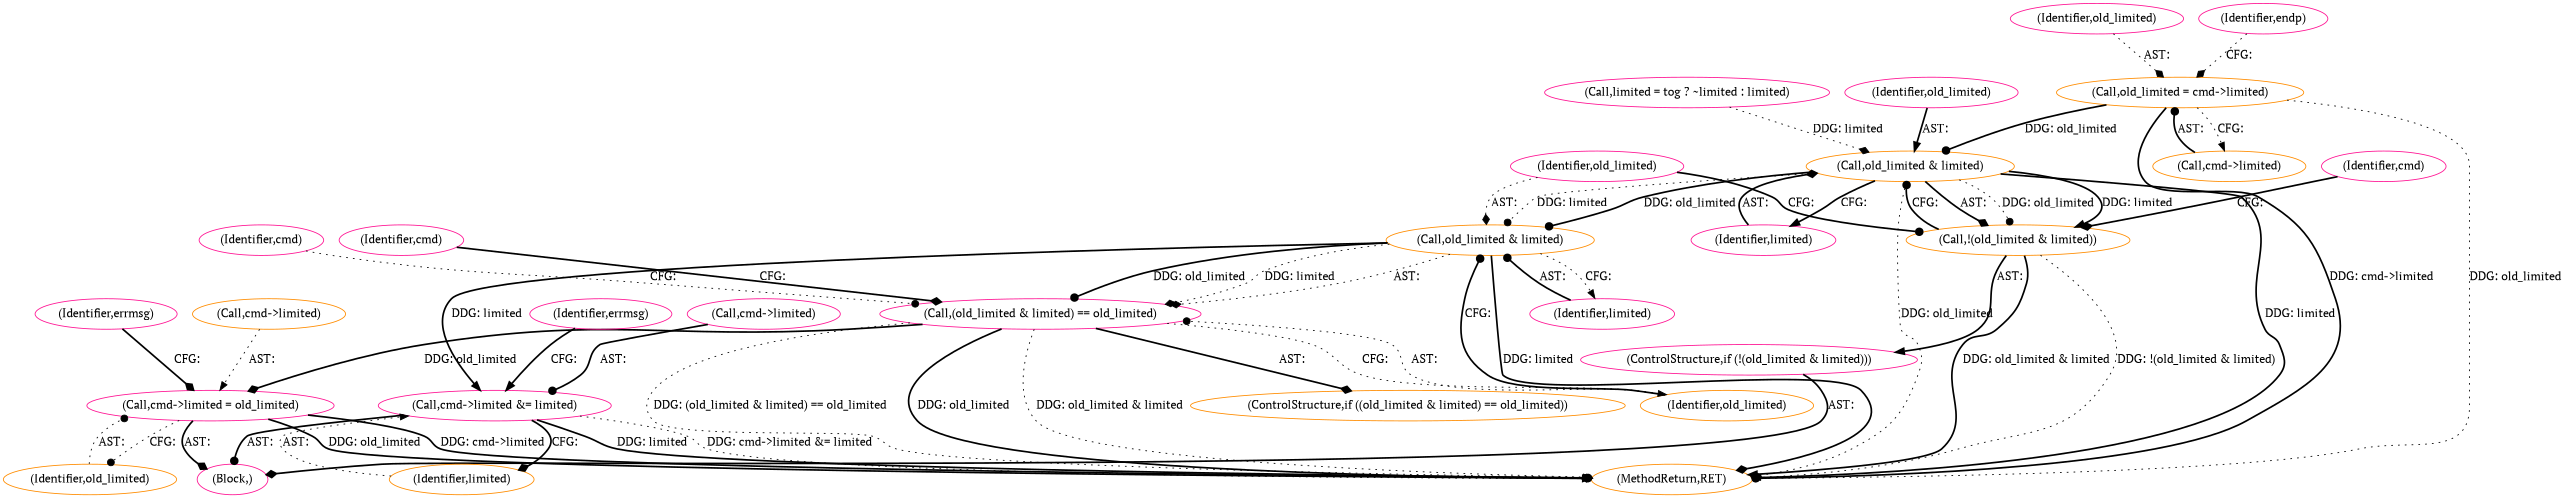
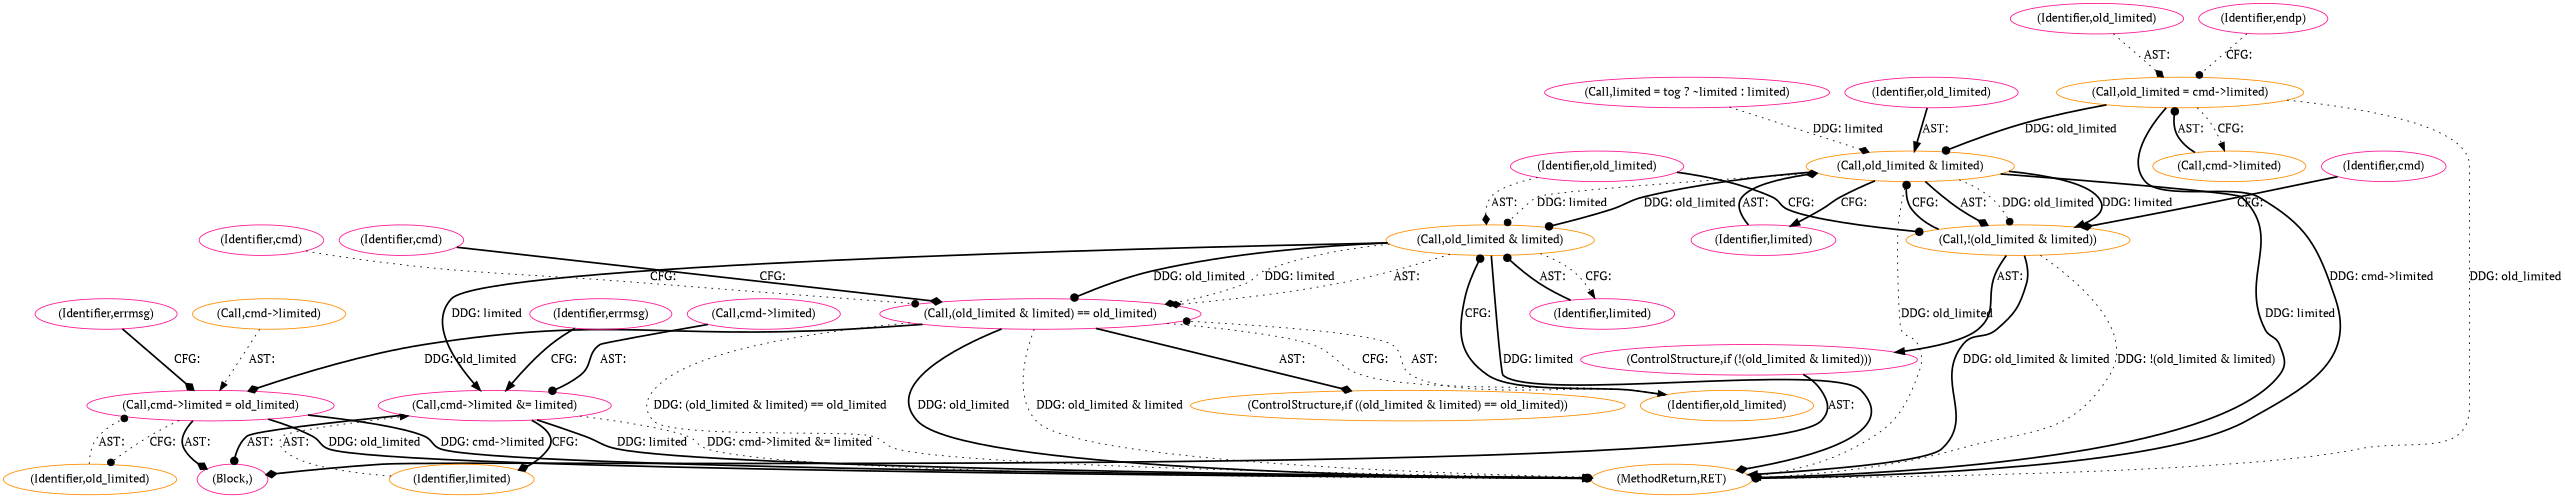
edge "(Identifier,endp)" -> "(Call,old_limited = cmd->limited)": arrowhead diamond -> dot
